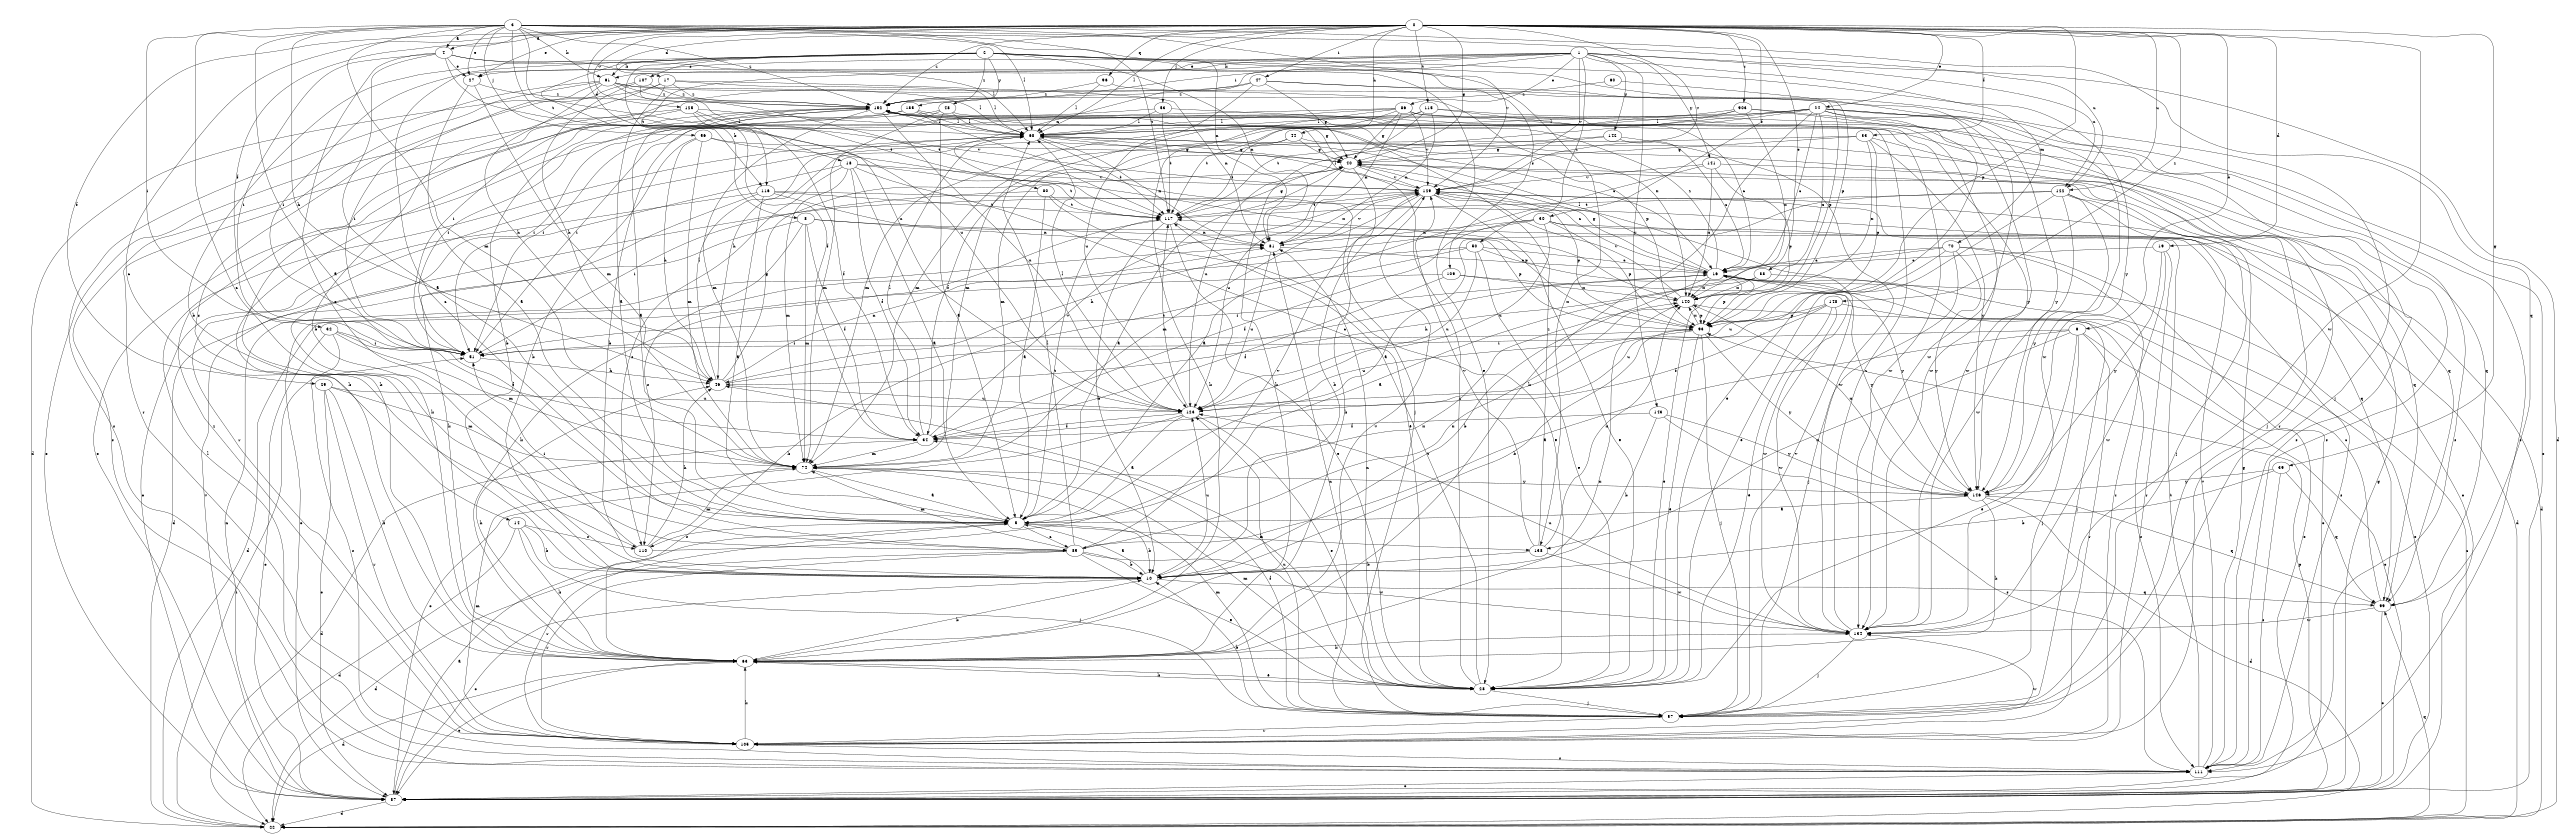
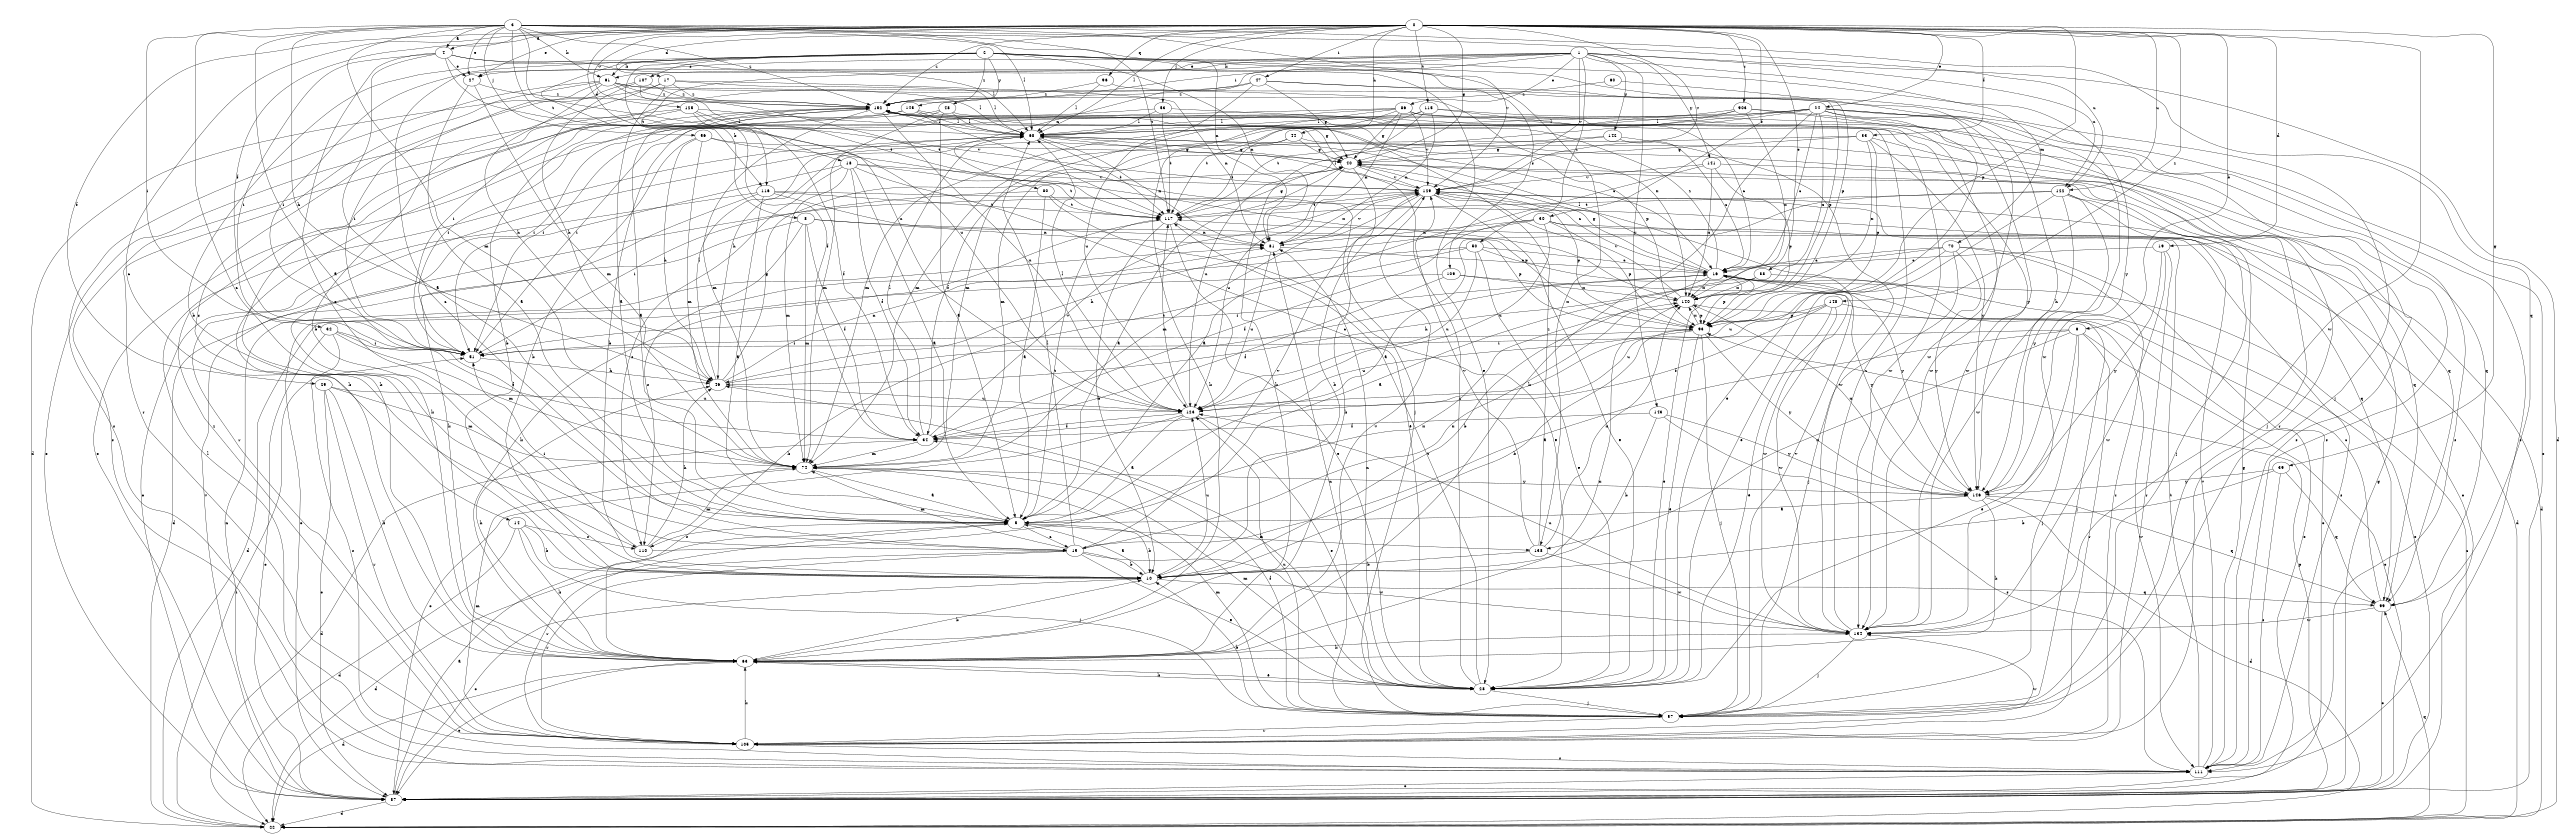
node "185": label "185" -> "145"
edge "24" -> "146": label "y" -> "h"
edge "140" -> "111": label "s" -> "w"
node "85": label "85" -> "15"
